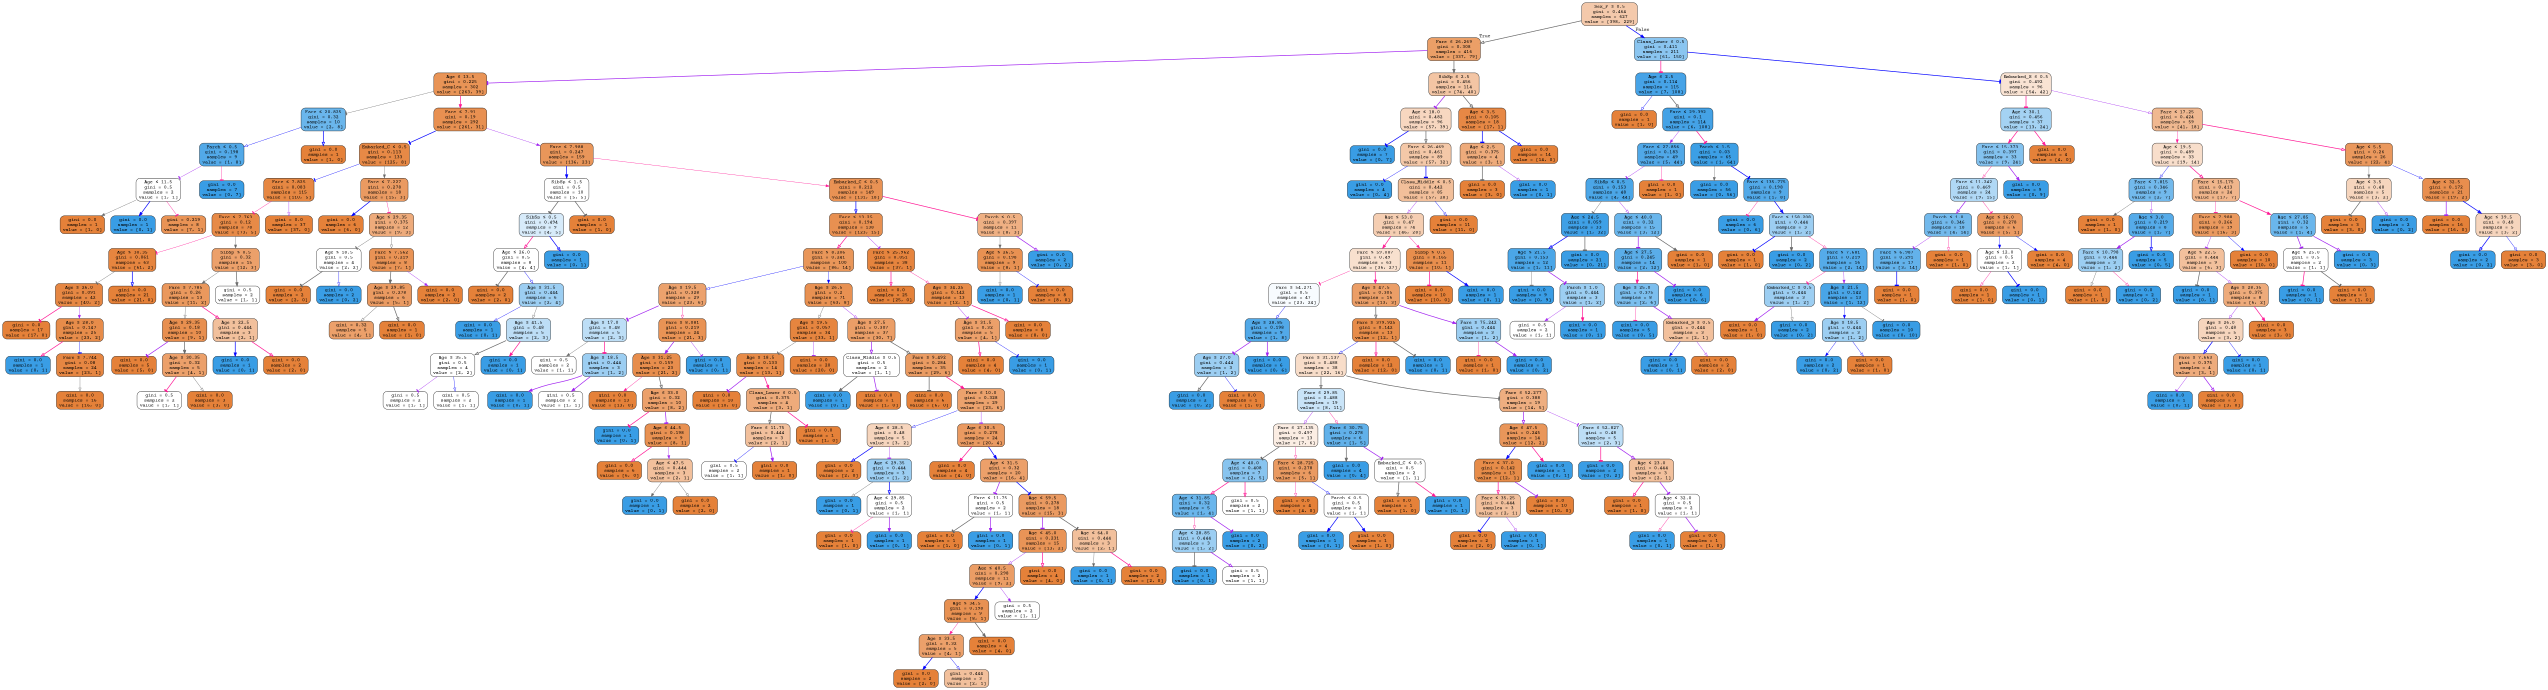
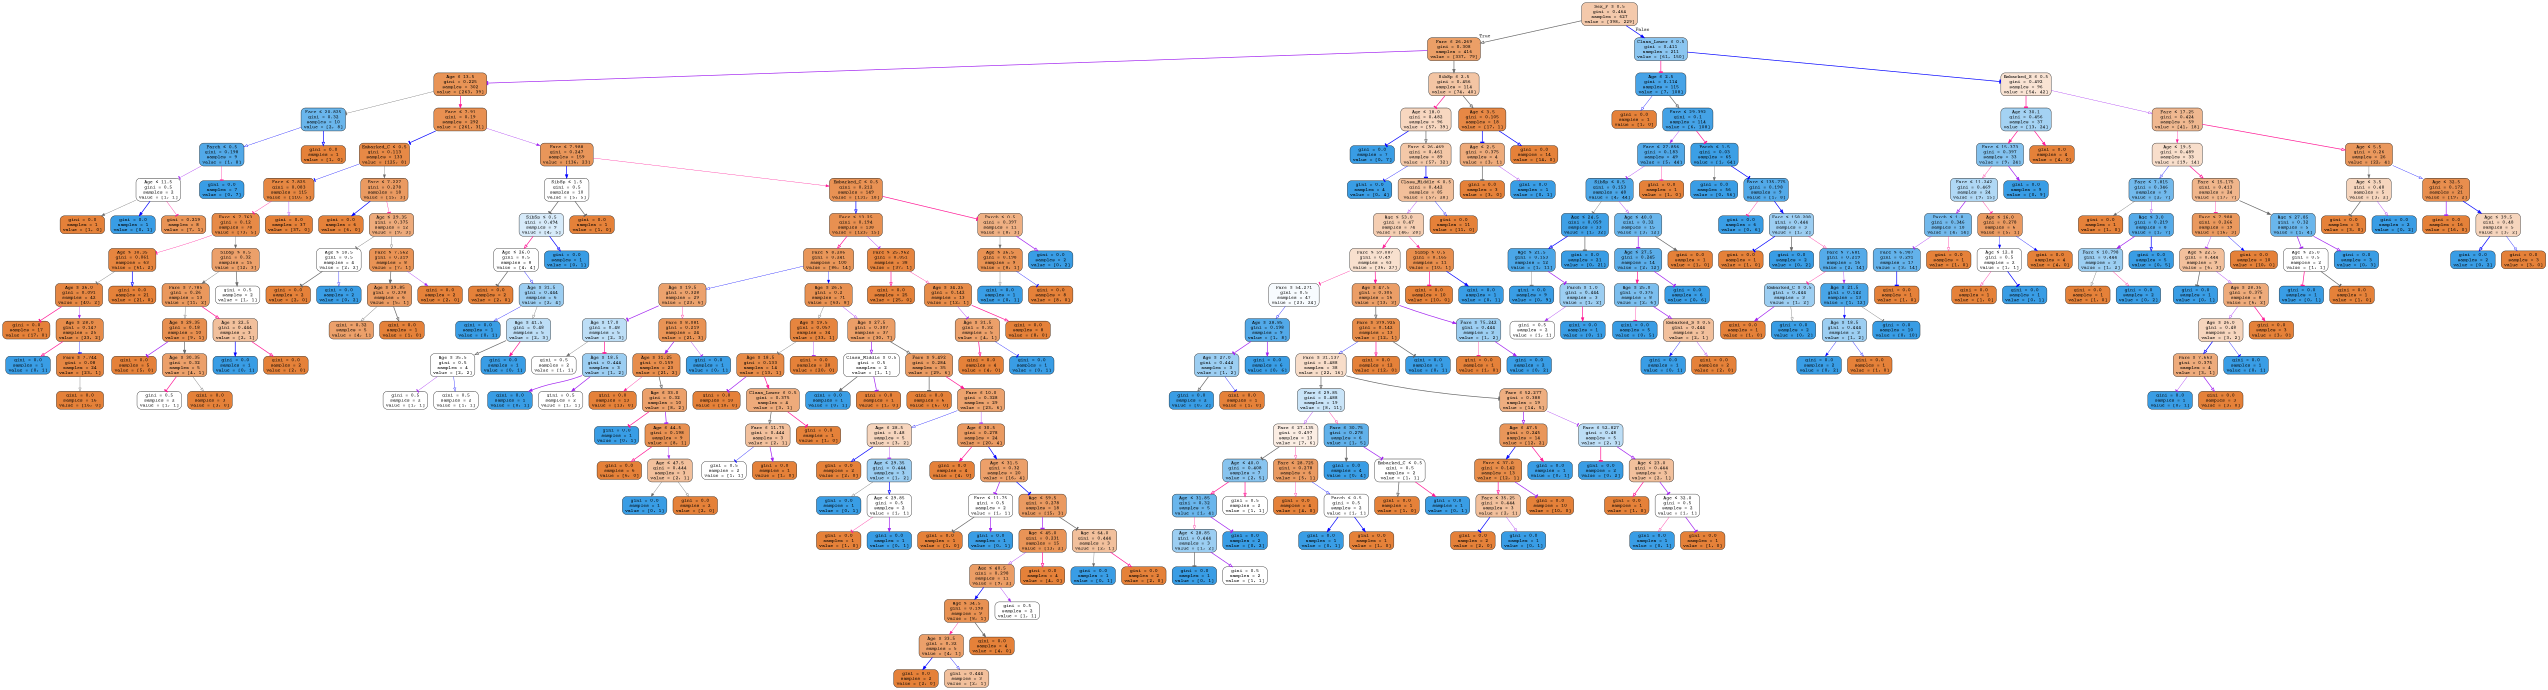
edge "SibSp ≤ 2.5" -> "Age ≤ 18.0": color purple -> deeppink
edge "Fare ≤ 15.175" -> "Age ≤ 27.85": color deeppink -> gray40
